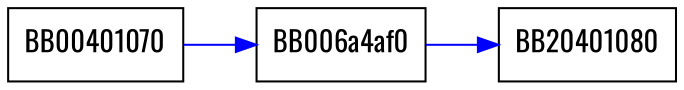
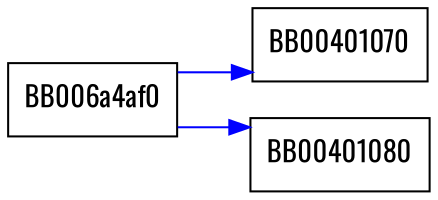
edge "BB00401070" -> "BB006a4af0": reversed
node "BB20401080": label "BB20401080" -> "BB00401080"
